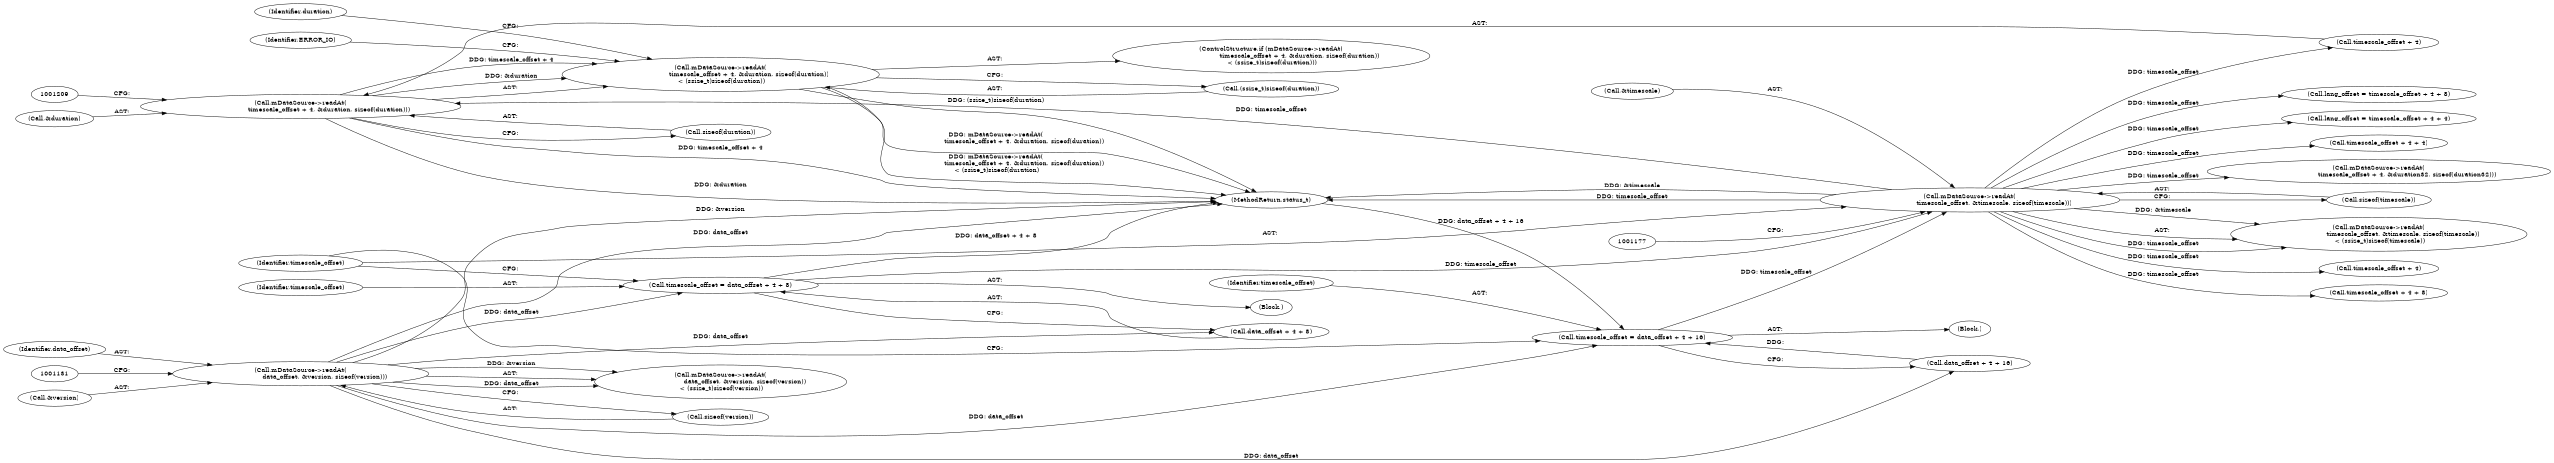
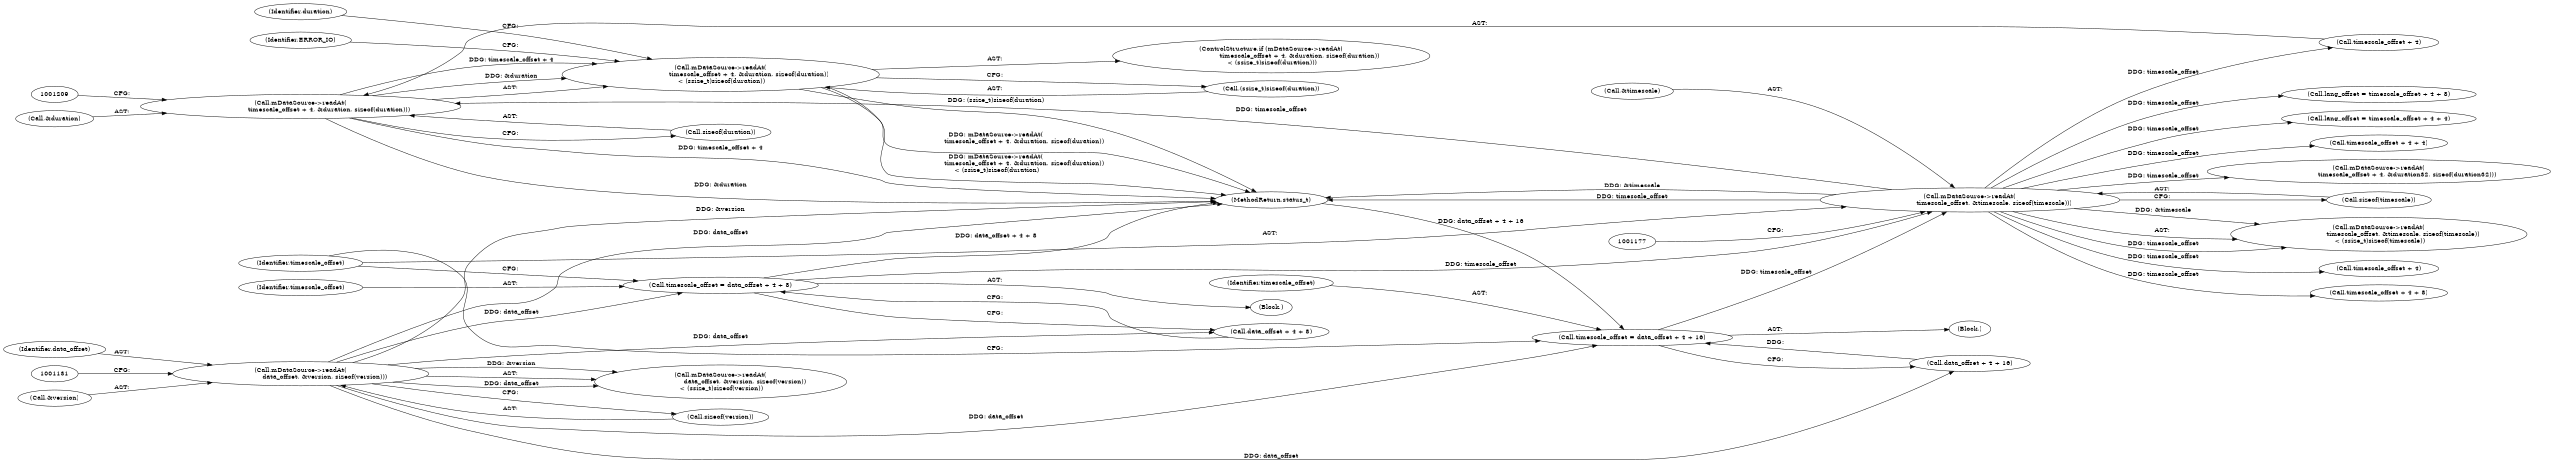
edge "(Call,data_offset + 4 + 8)" -> "(Call,timescale_offset = data_offset + 4 + 8)": label "AST: " -> "CFG: "
